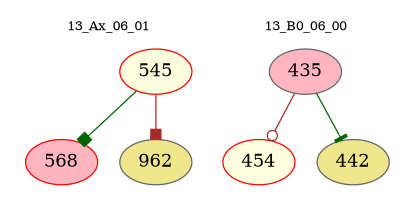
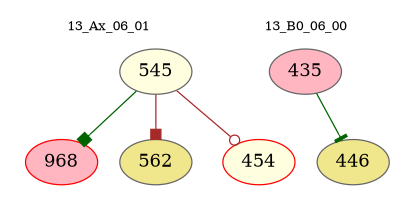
node "545": color red -> gray40
edge "435" -> "454": now "545" -> "454"
node "568": label "568" -> "968"
node "962": label "962" -> "562"
node "442": label "442" -> "446"
